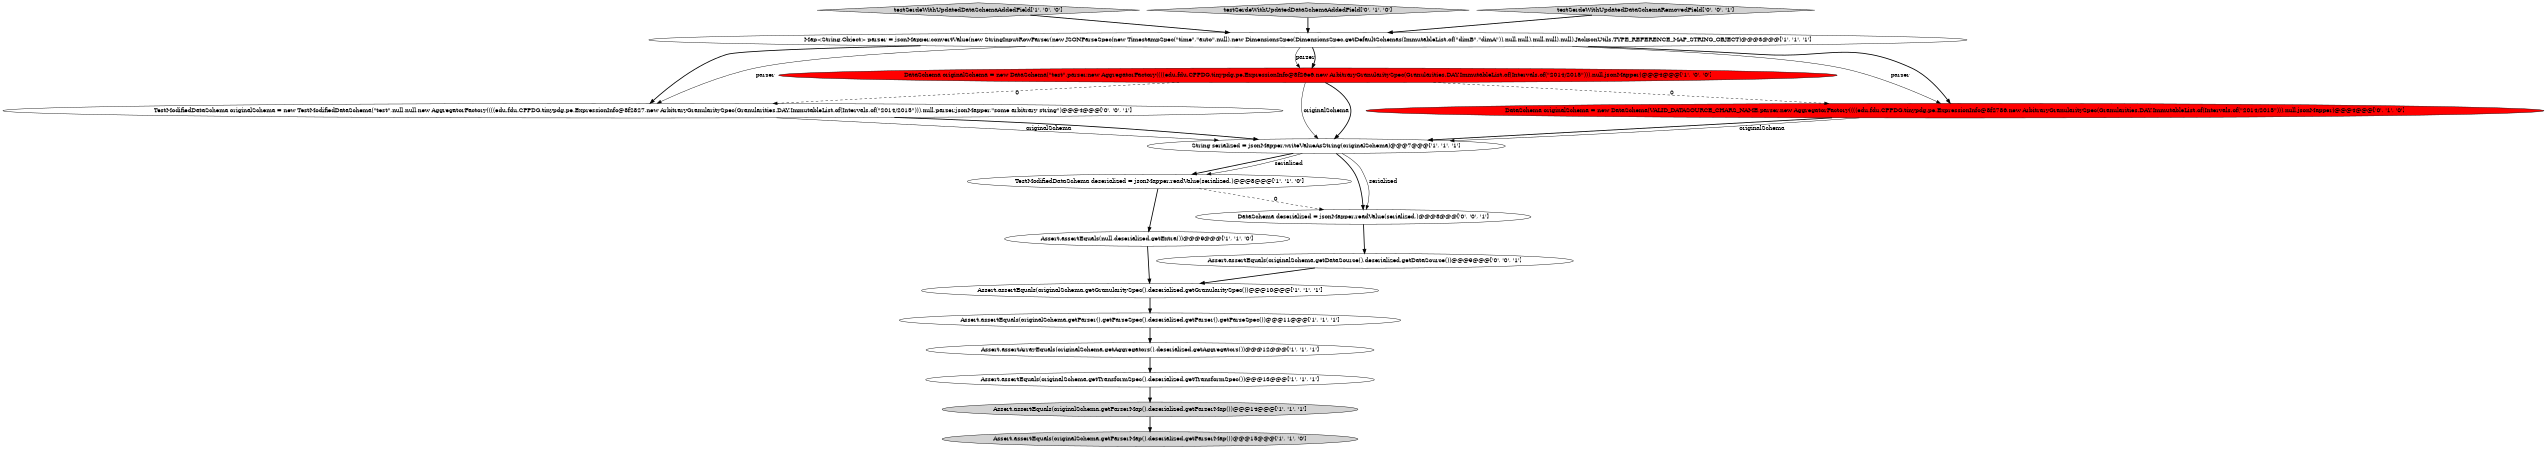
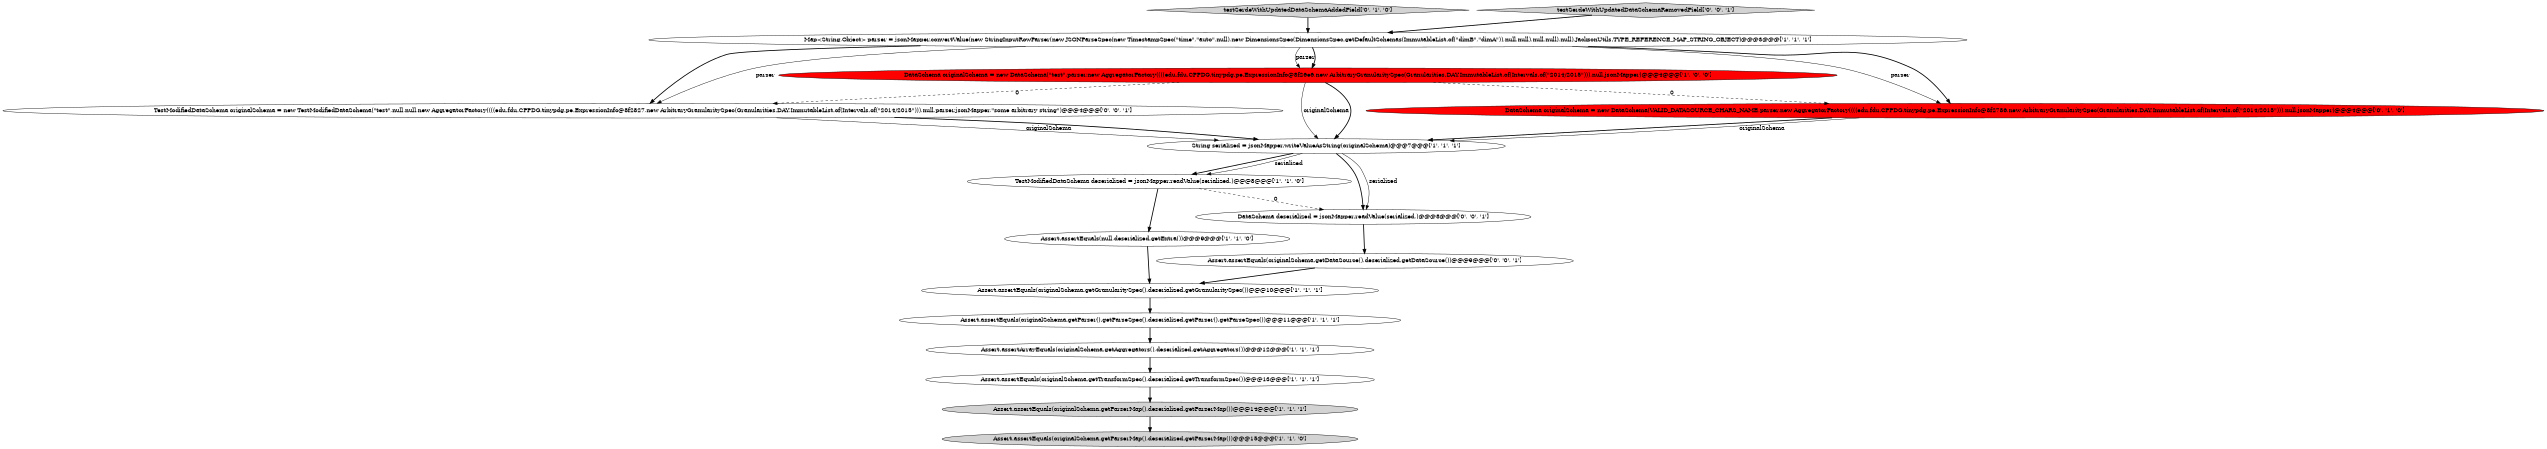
node "testSerdeWithUpdatedDataSchemaAddedField['1', '0', '0']": removed
